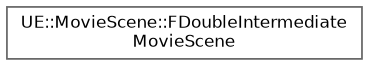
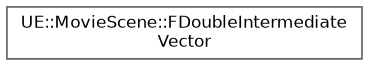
node "UE::MovieScene::FDoubleIntermediate MovieScene": label "UE::MovieScene::FDoubleIntermediate MovieScene" -> "UE::MovieScene::FDoubleIntermediate Vector"
